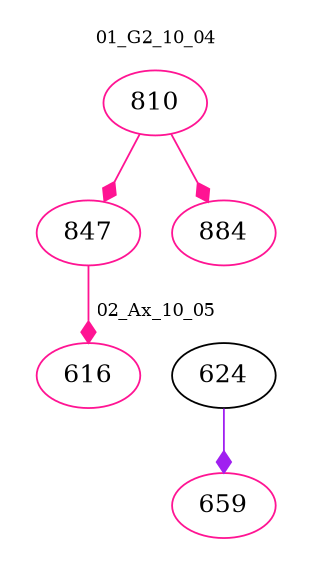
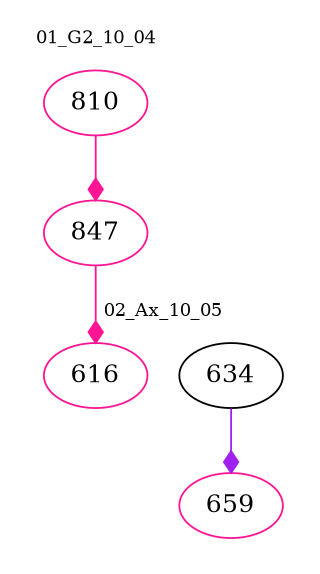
node "884": removed
node "624": label "624" -> "634"
